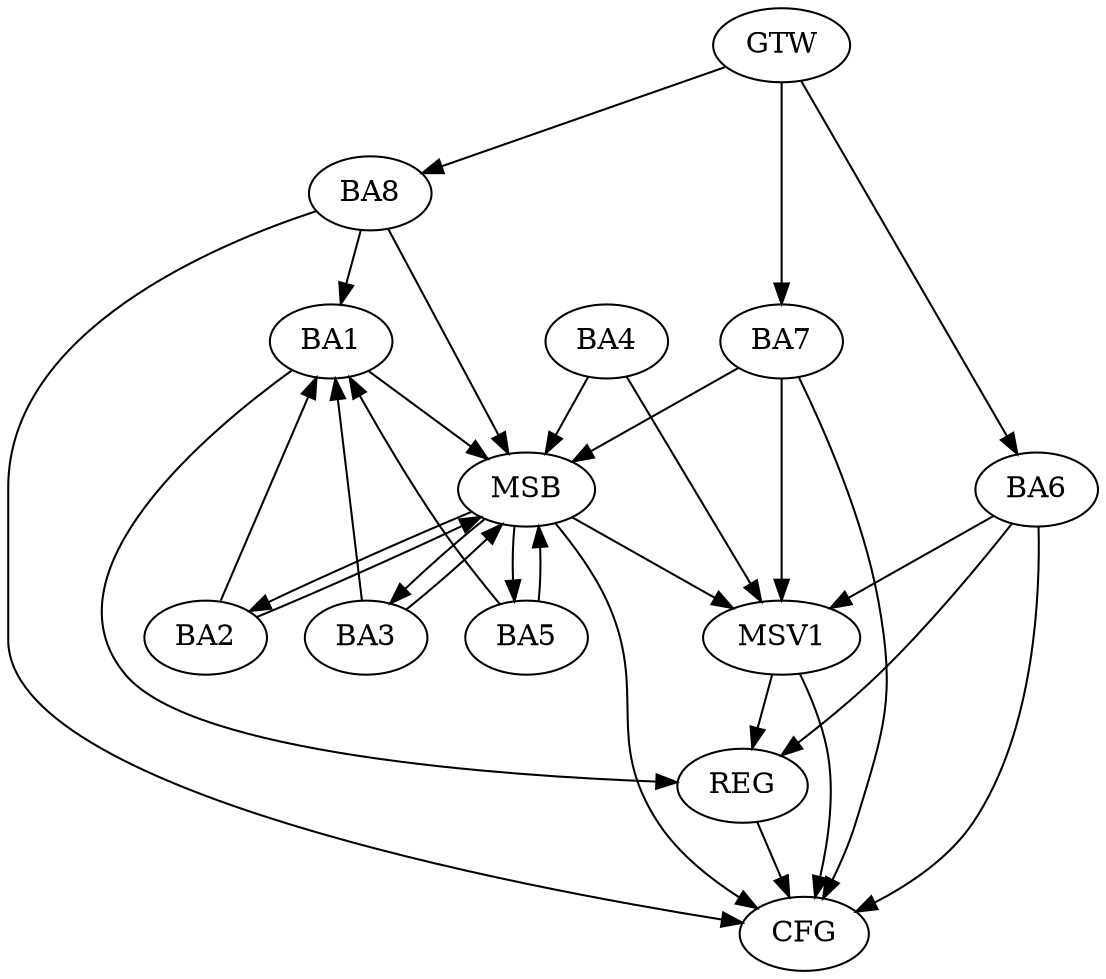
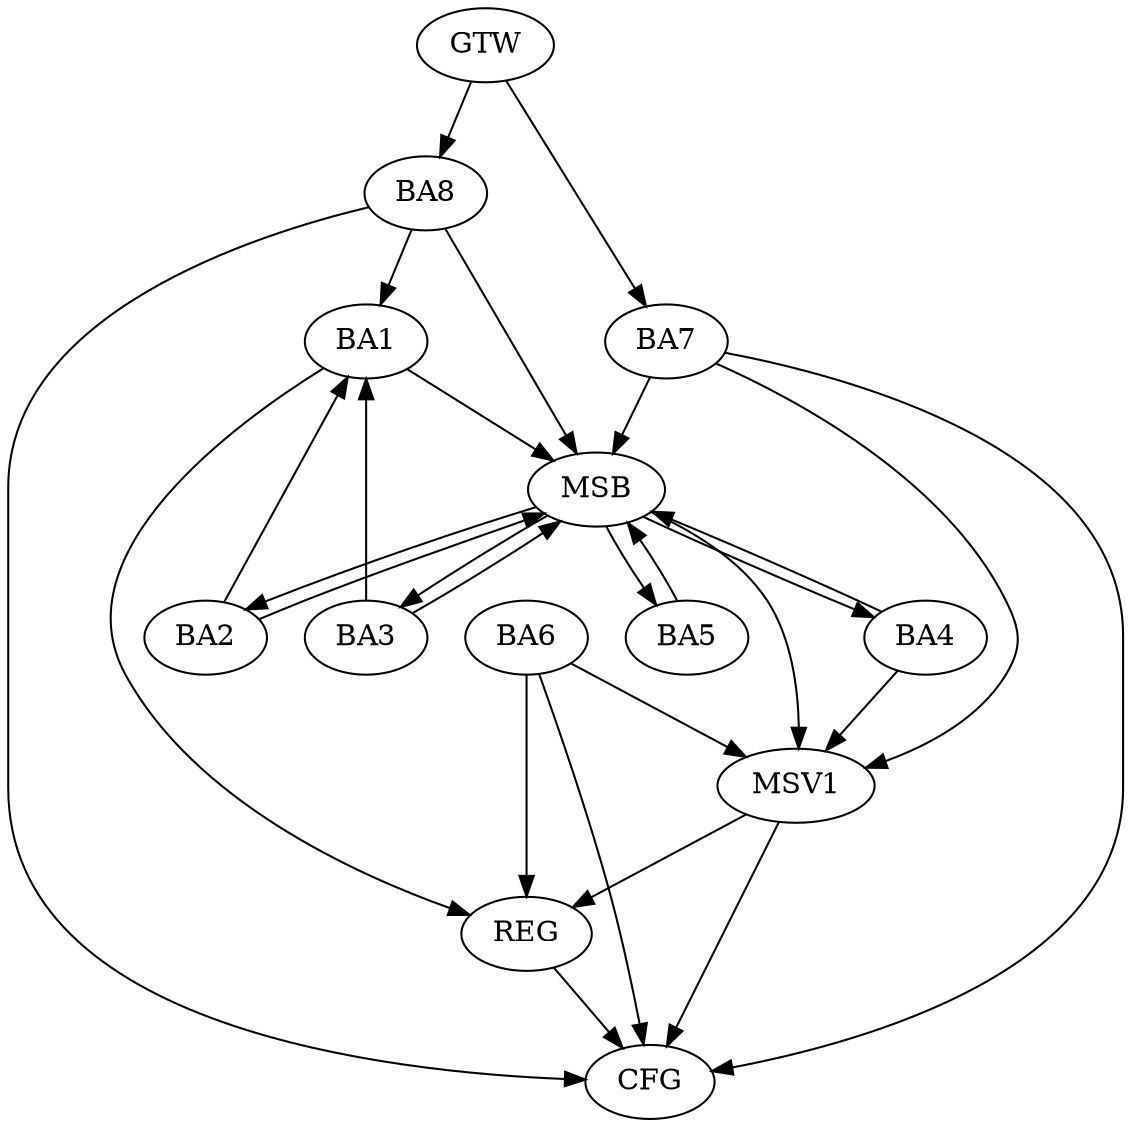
edge "GTW" -> "BA6": removed
edge "BA5" -> "BA1": removed
edge "MSB" -> "CFG": now "MSB" -> "BA4"
